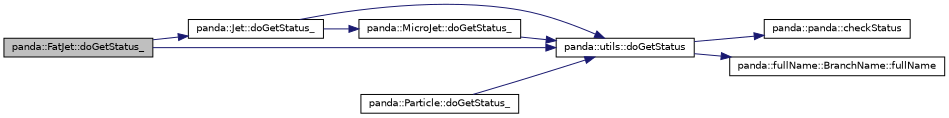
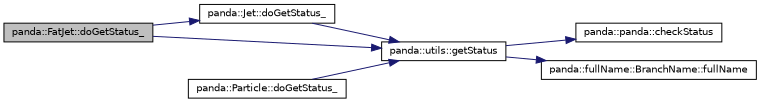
node "panda::MicroJet::doGetStatus_": removed
node "panda::utils::doGetStatus": label "panda::utils::doGetStatus" -> "panda::utils::getStatus"
